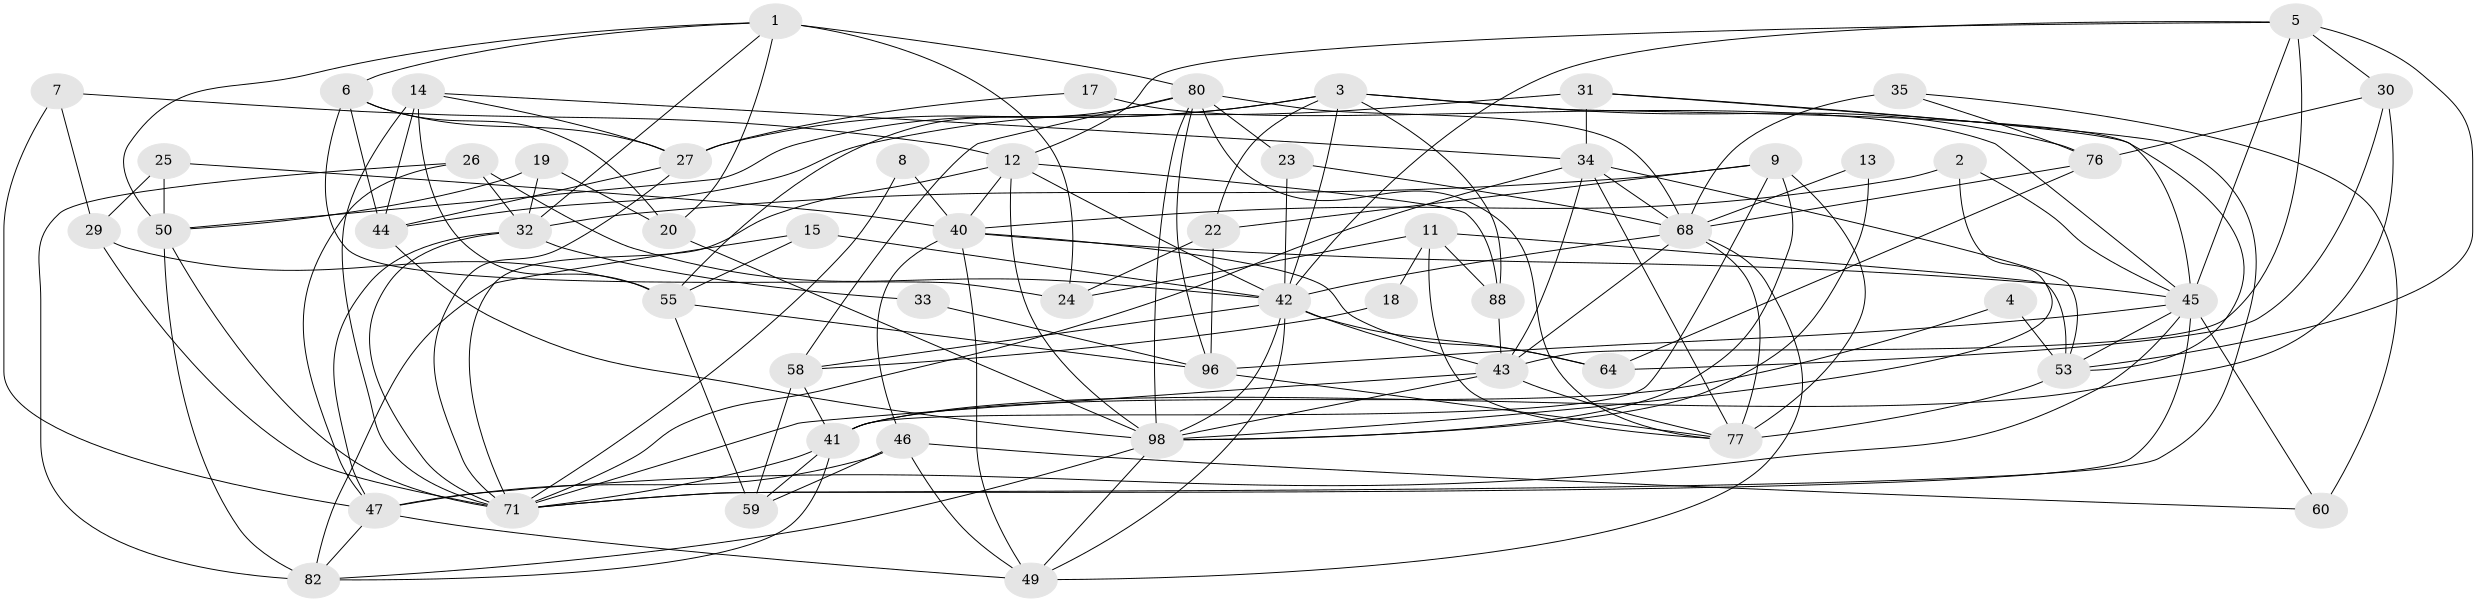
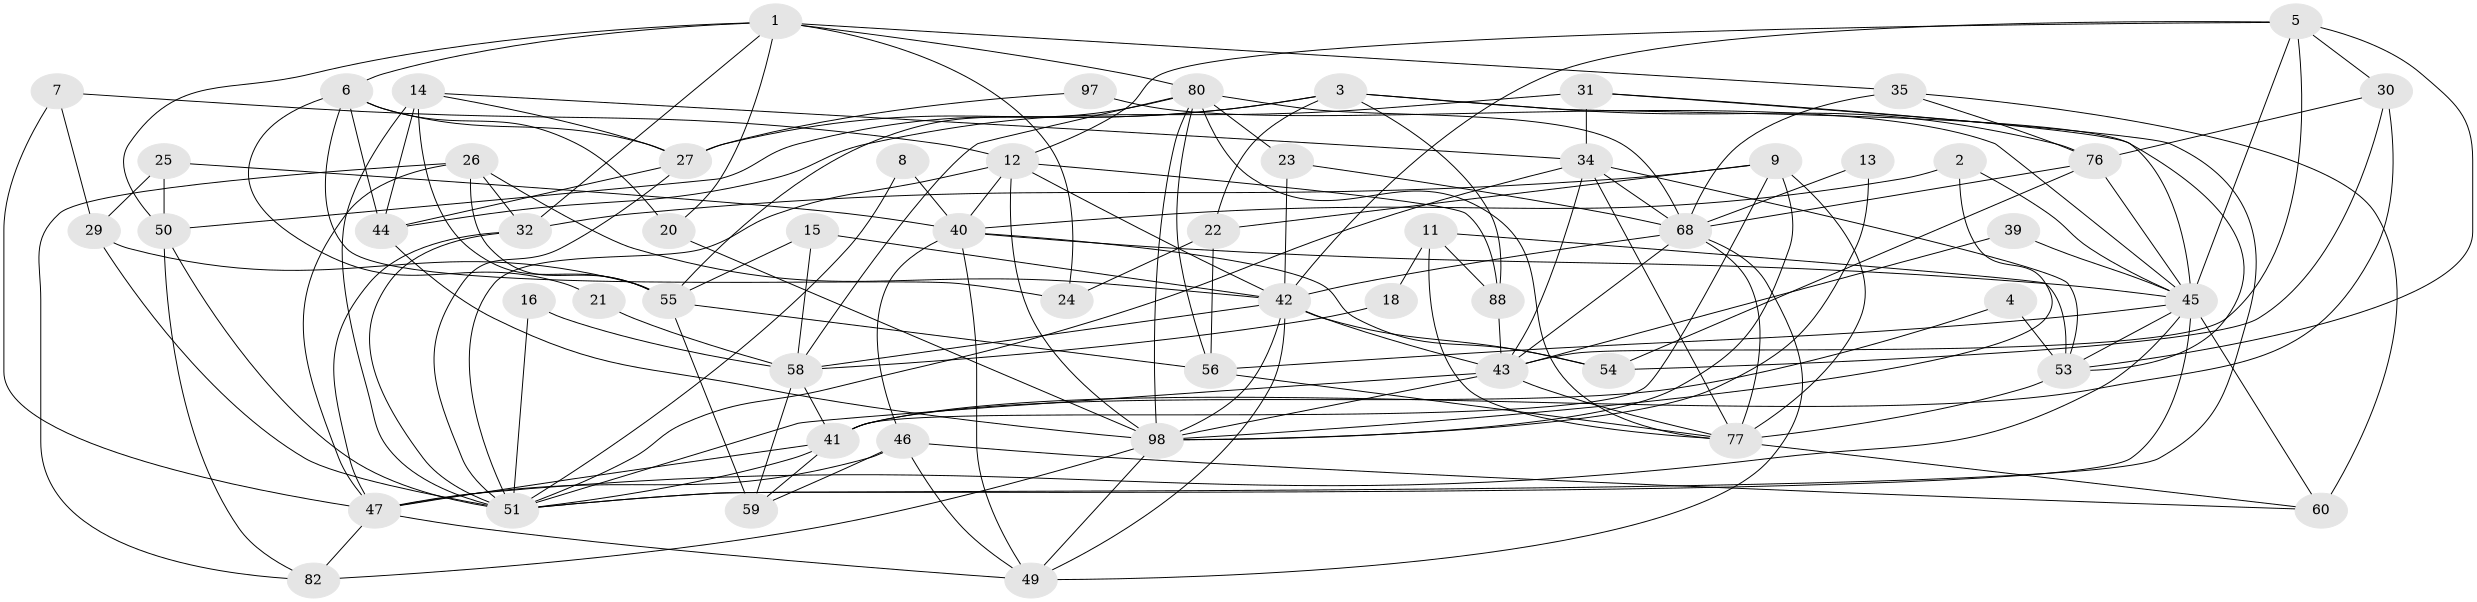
edge "1" -- "35": added
node "17": label "17" -> "97"
node "19": removed
edge "3" -- "42": removed
node "39": added
edge "76" -- "45": added
edge "26" -- "55": added
edge "11" -- "24": removed
edge "15" -- "82": now "15" -- "58"
node "16": added
node "21": added
node "33": removed
node "96": label "96" -> "56"
node "64": label "64" -> "54"
edge "77" -- "60": added
node "71": label "71" -> "51"
edge "41" -- "82": now "41" -- "47"
